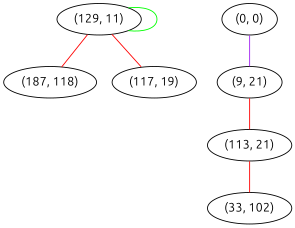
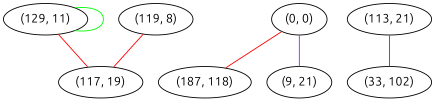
node "(119, 8)": added
edge "(129, 11)" -- "(187, 118)": now "(0, 0)" -- "(187, 118)"
edge "(9, 21)" -- "(113, 21)": removed
